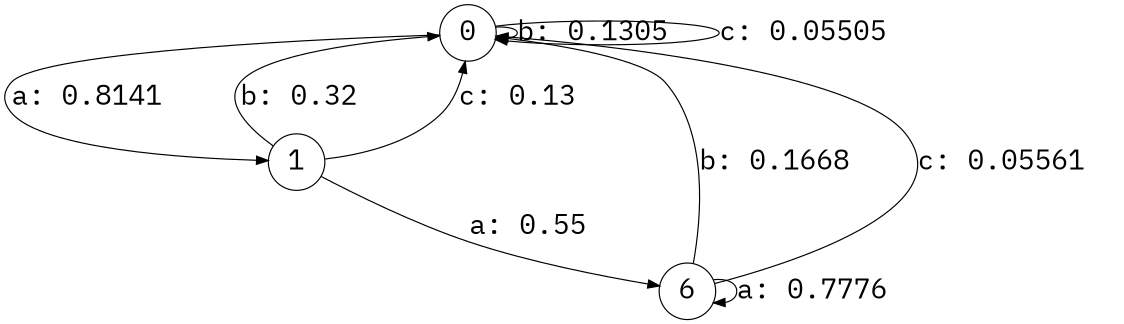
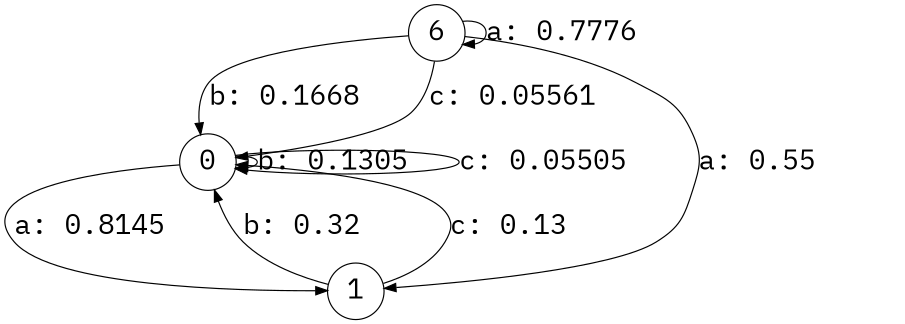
edge "0" -> "1": label "a: 0.8141   " -> "a: 0.8145   "
edge "1" -> "6": reversed
